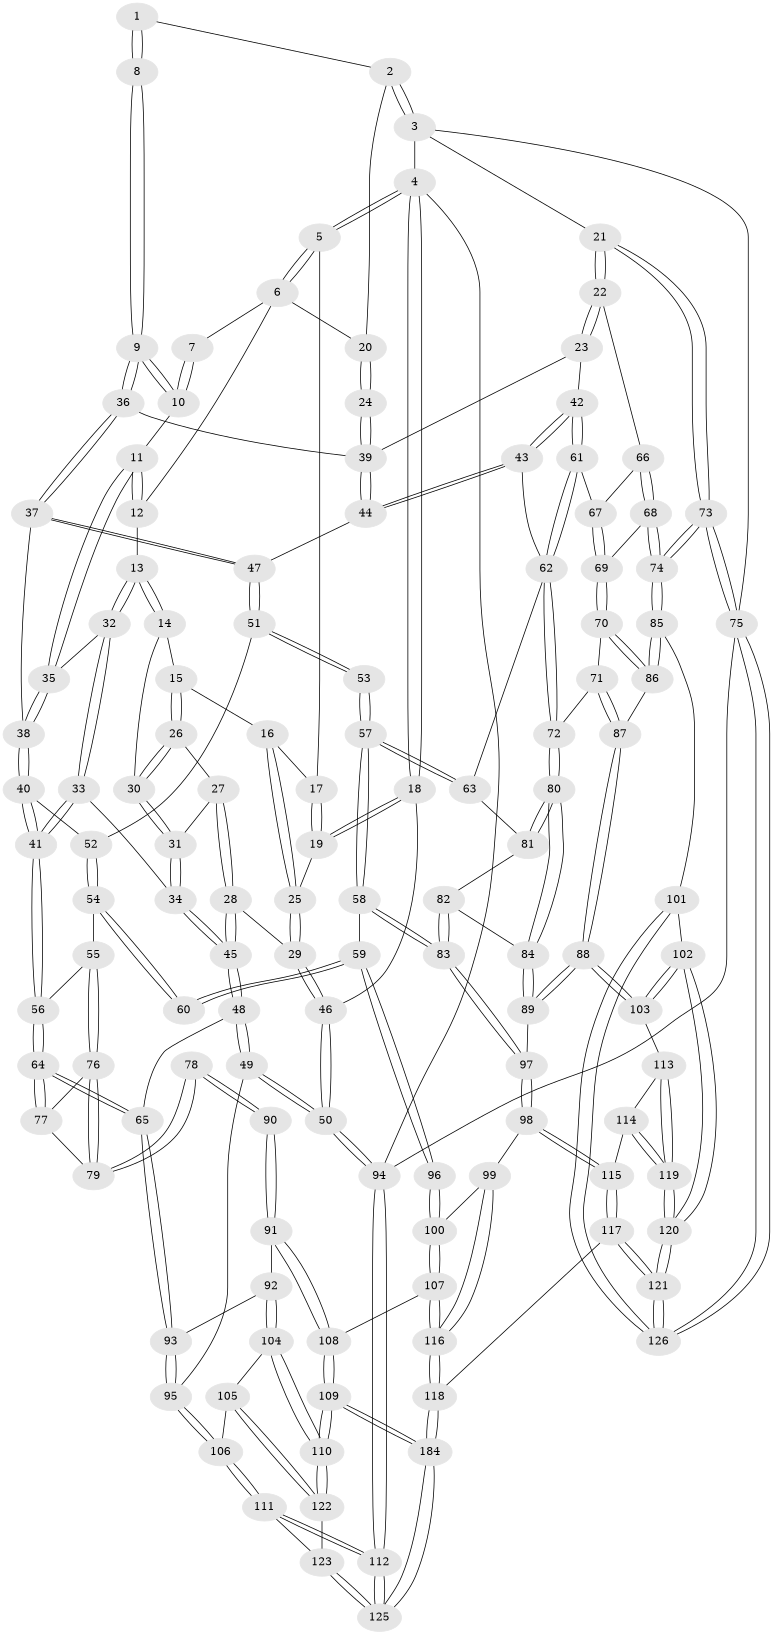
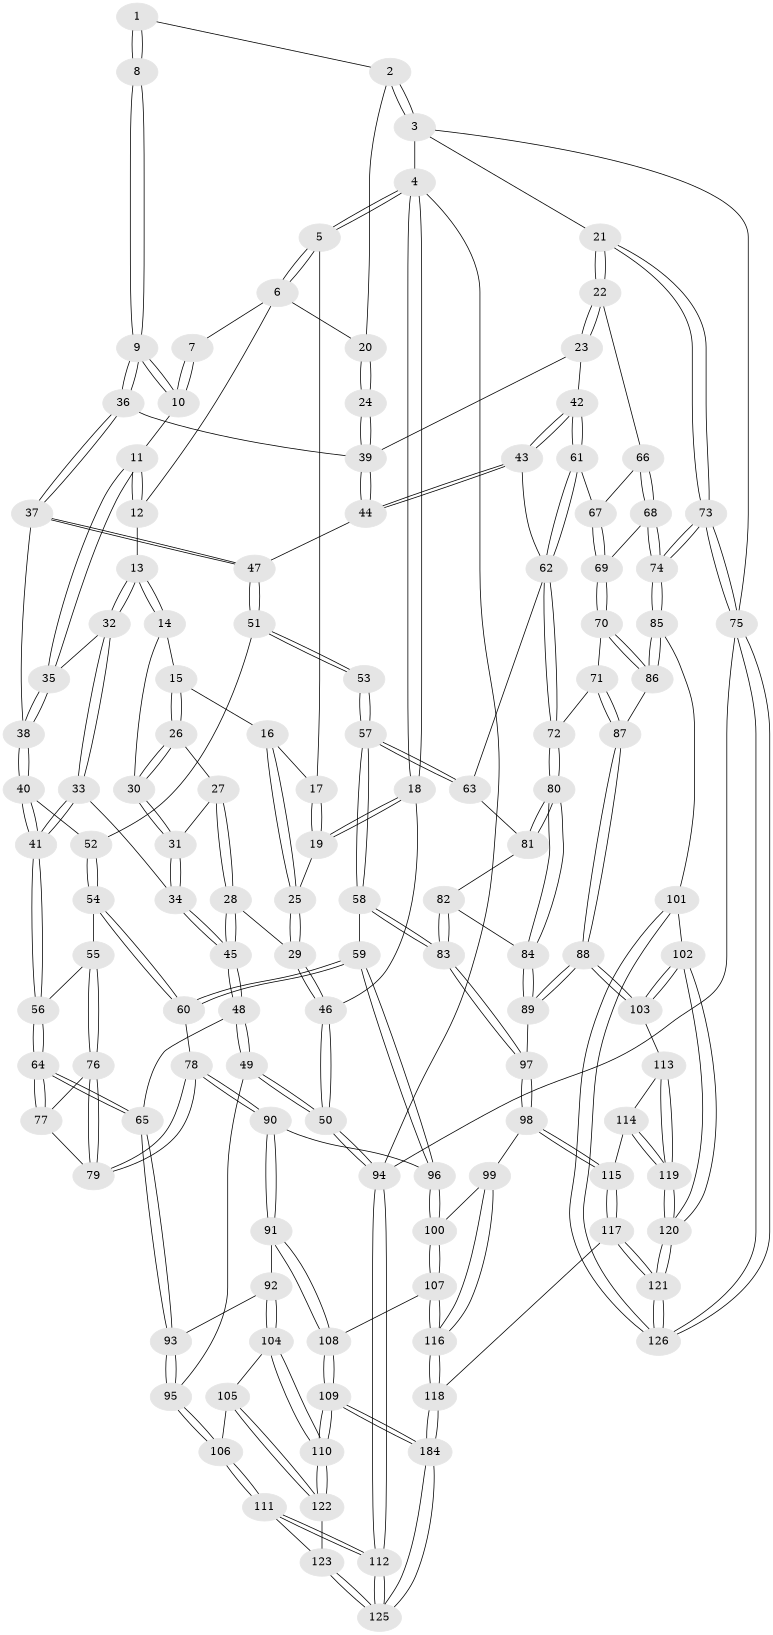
edge "60" -- "78": added
edge "90" -- "96": added
